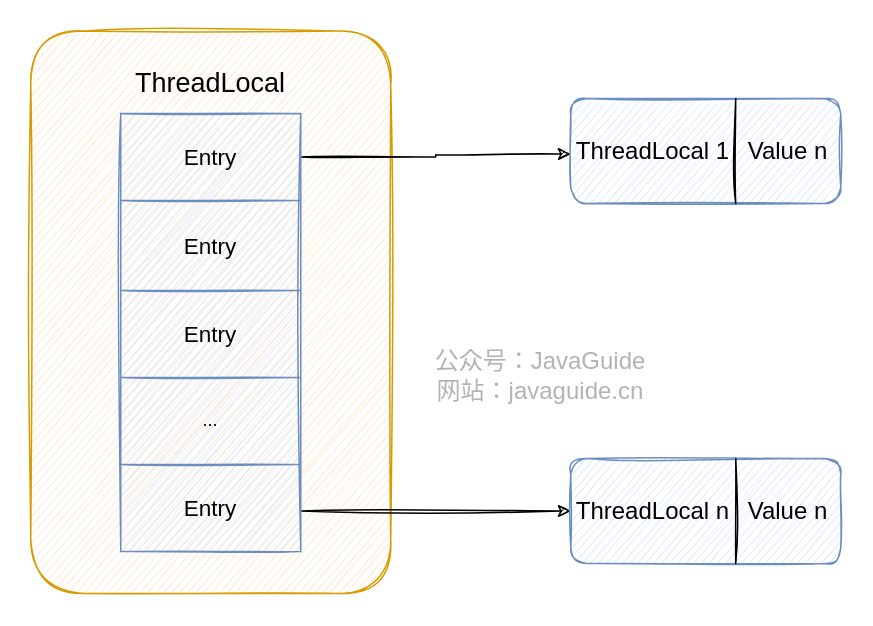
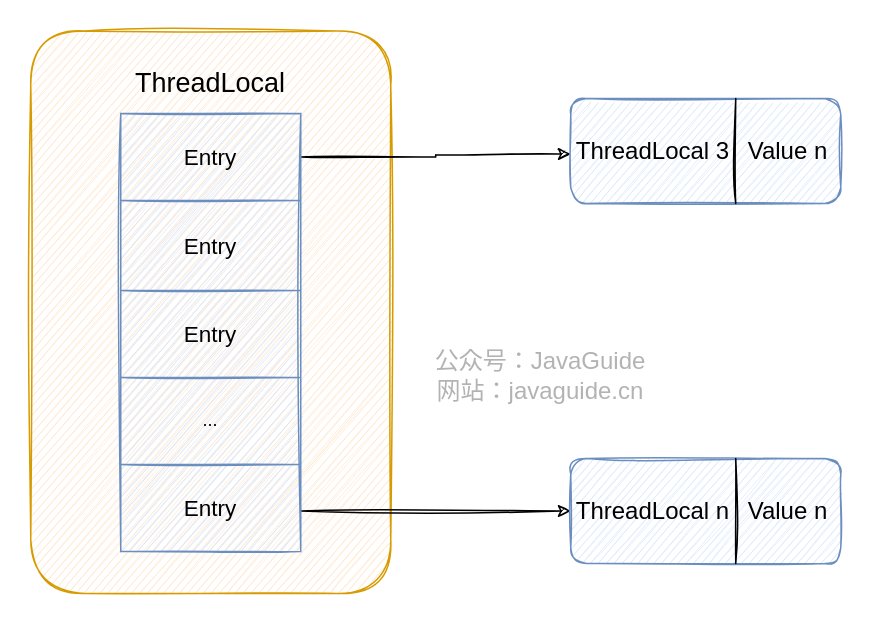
node "ThreadLocal 1": label "ThreadLocal 1" -> "ThreadLocal 3"
